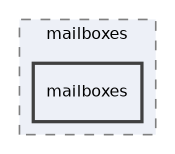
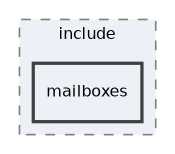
cluster "mailboxes": label "mailboxes" -> "include"
